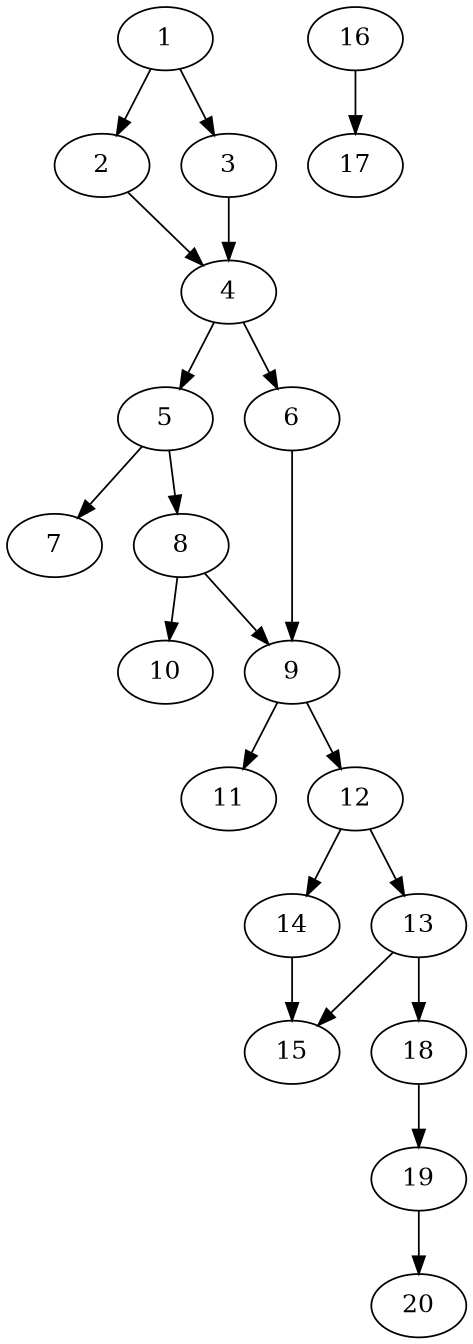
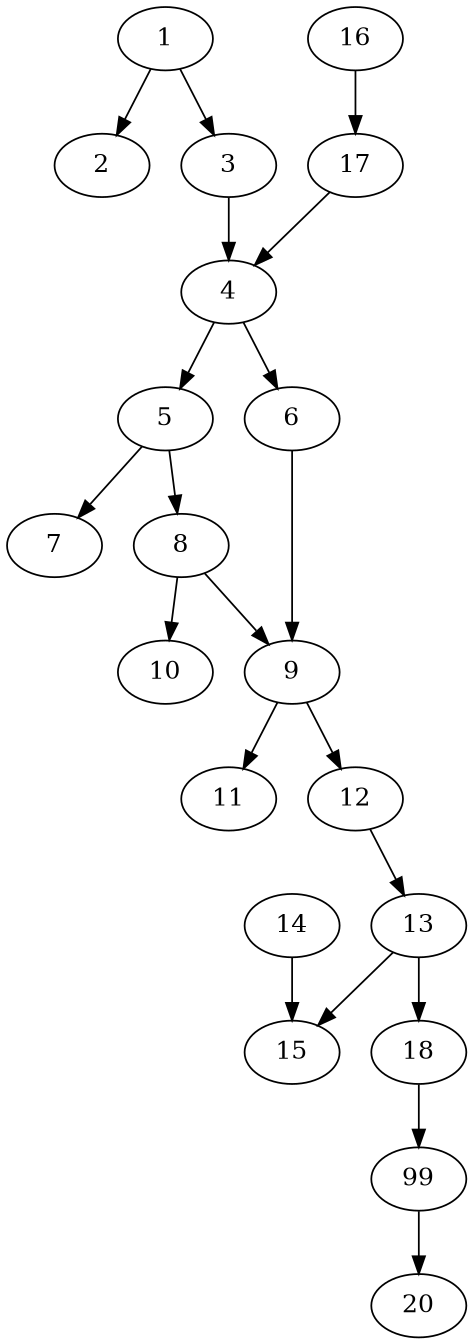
edge "2" -> "4": now "17" -> "4"
edge "12" -> "14": removed
node "19": label "19" -> "99"
